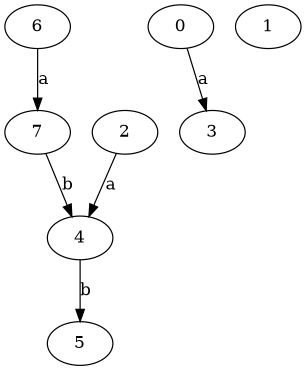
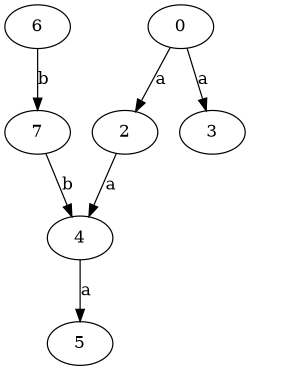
node "1": removed
edge "0" -> "2": added, label "a"
edge "6" -> "7": label "a" -> "b"
edge "4" -> "5": label "b" -> "a"
